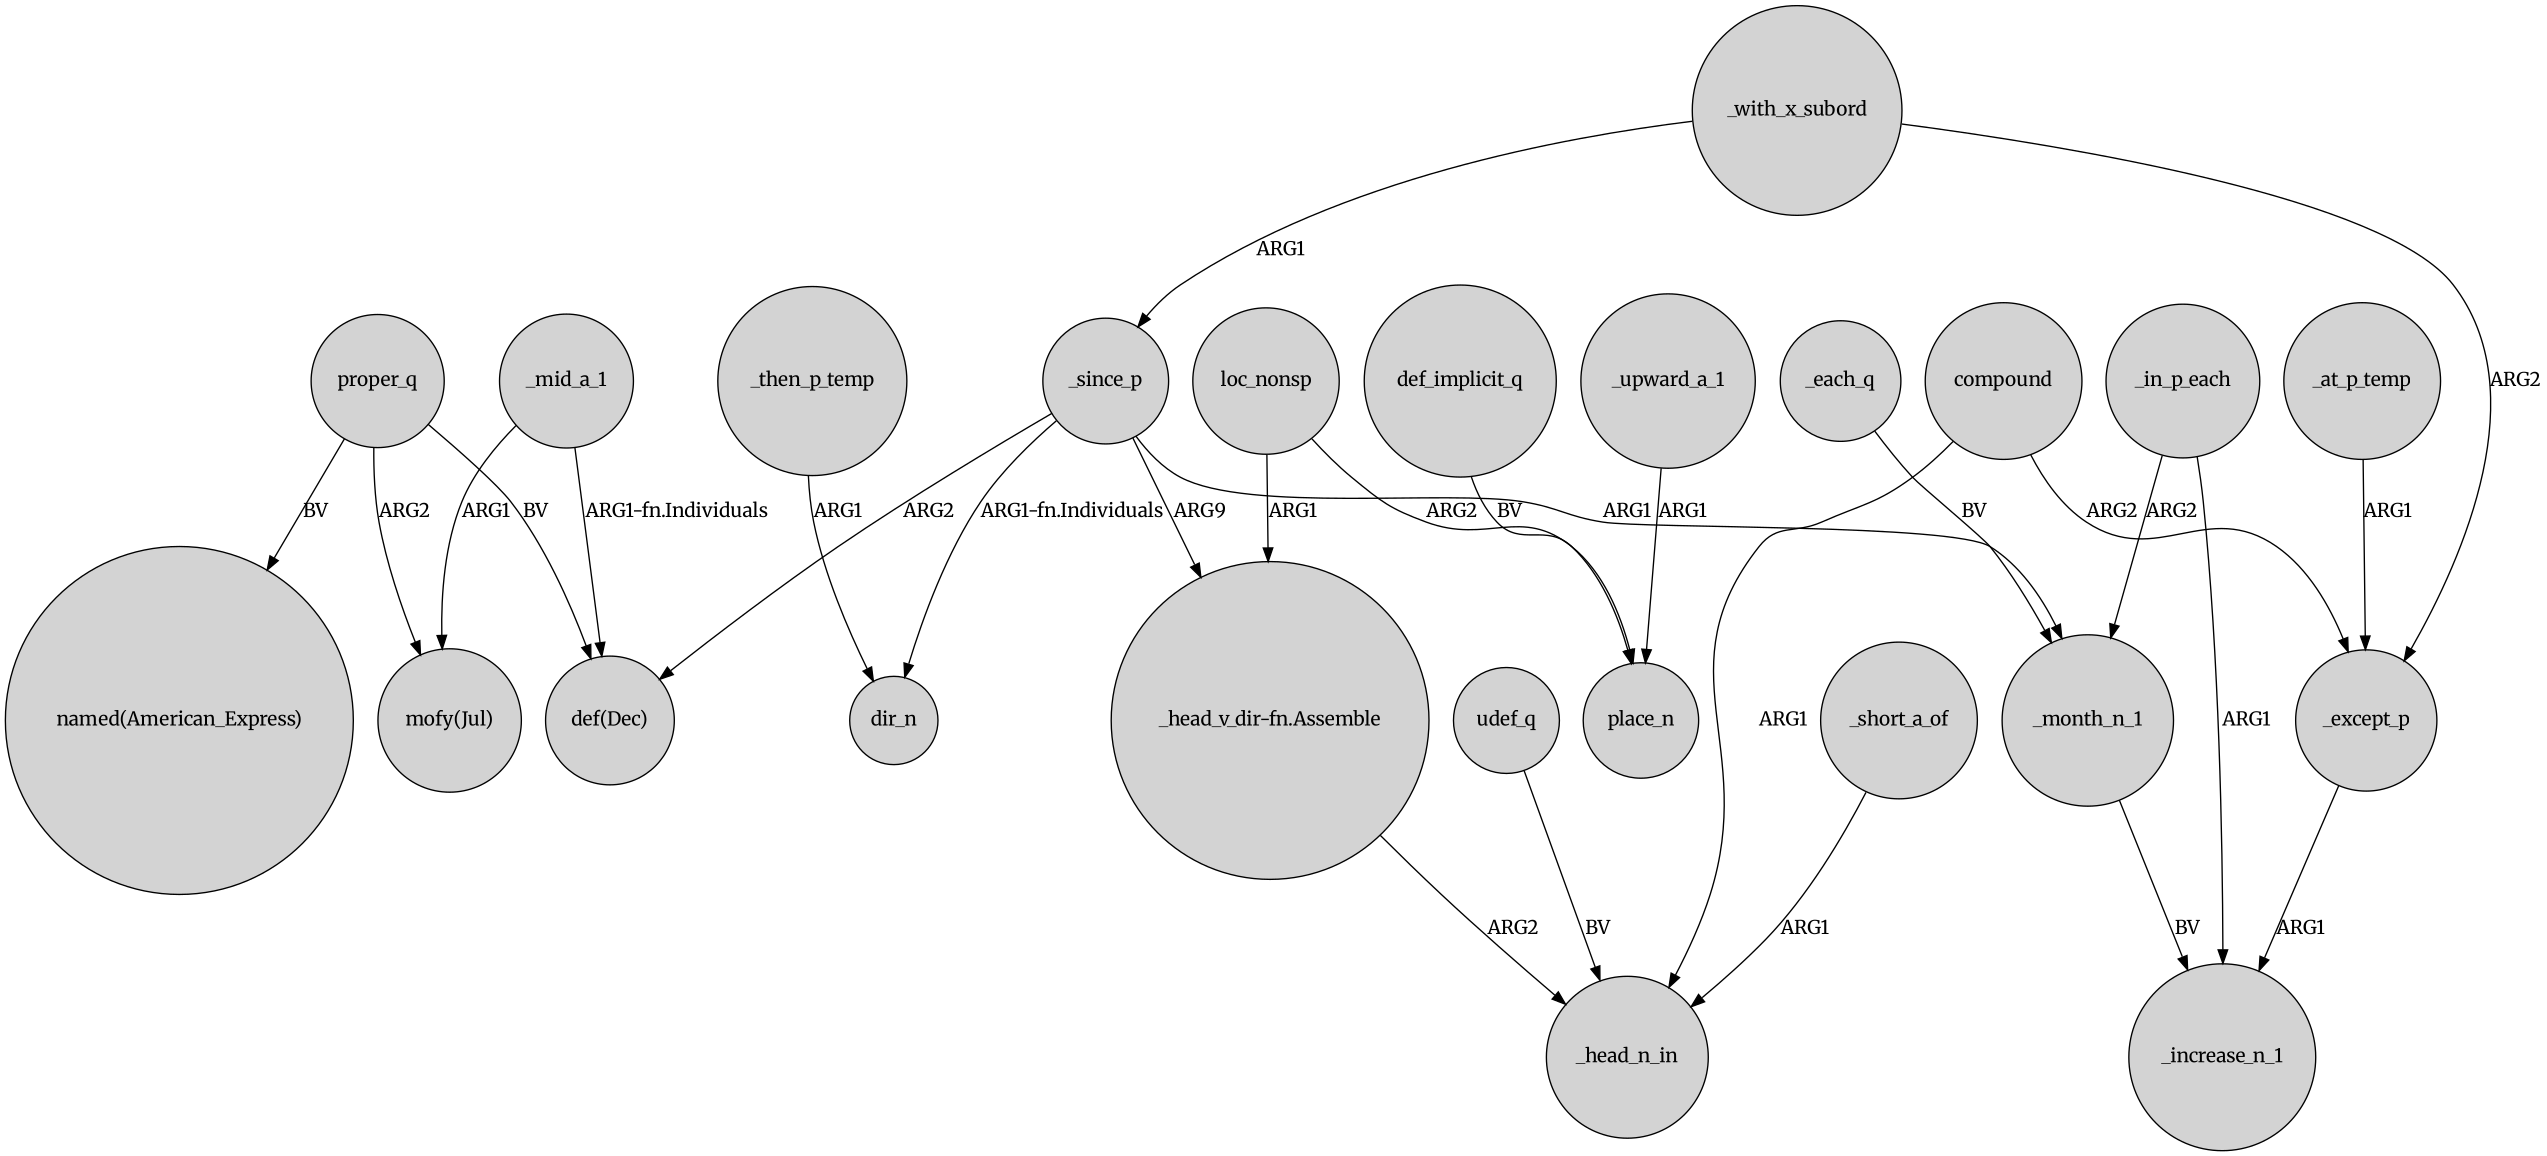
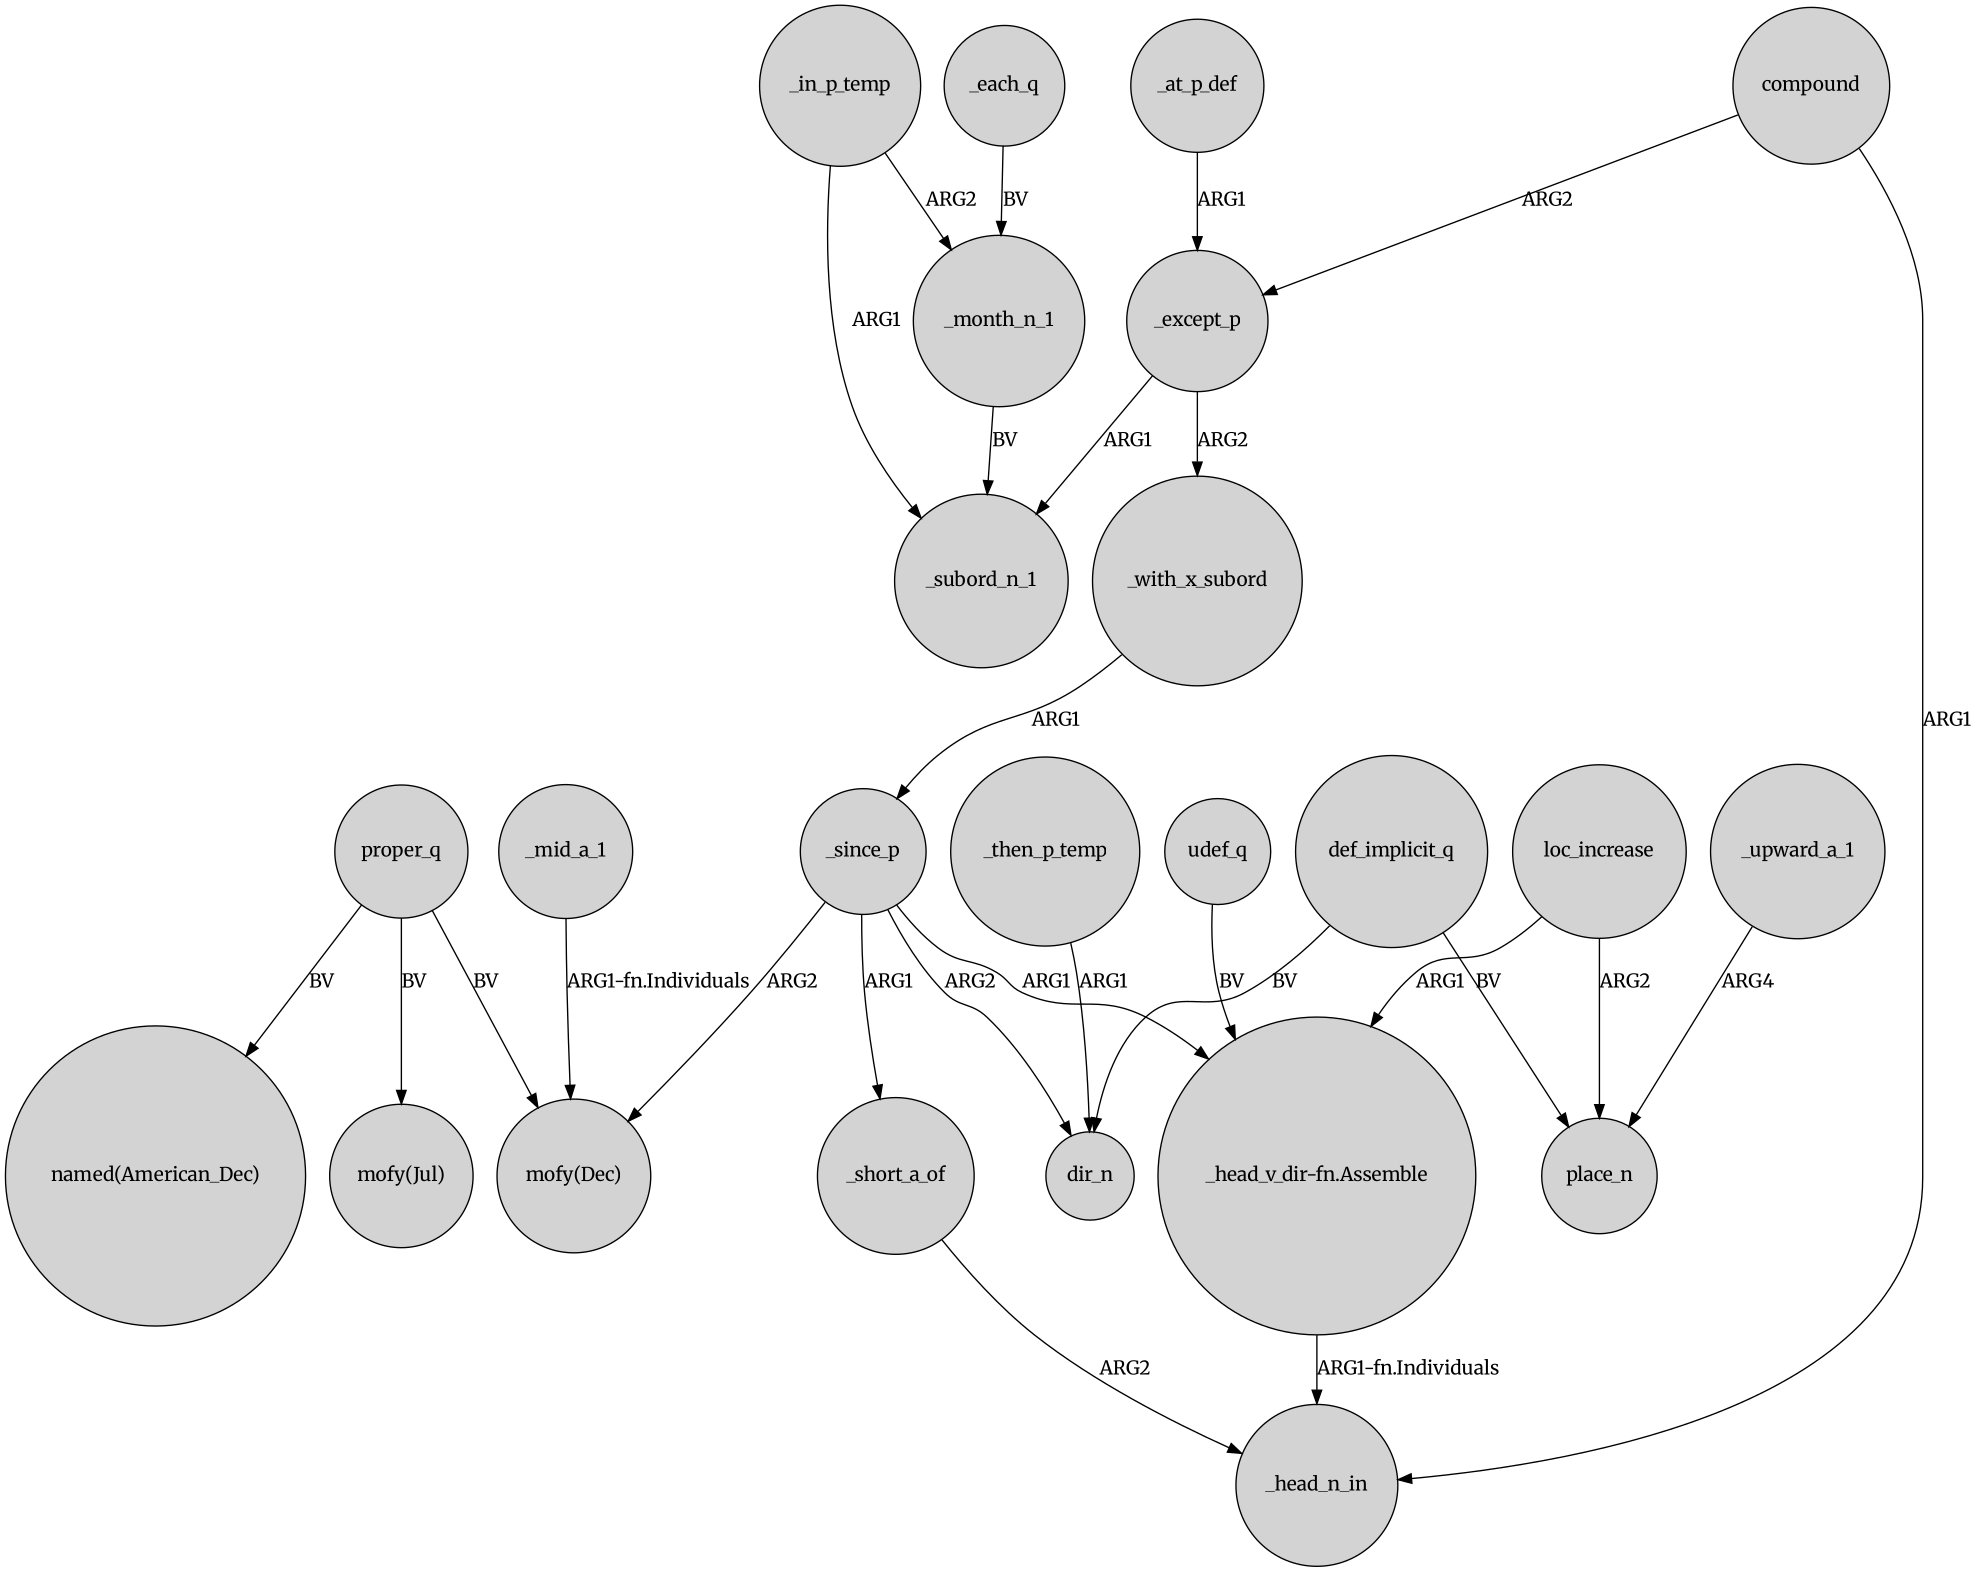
edge "_with_x_subord" -> "_except_p": reversed
node "loc_nonsp": label "loc_nonsp" -> "loc_increase"
node "_in_p_each": label "_in_p_each" -> "_in_p_temp"
node "_at_p_temp": label "_at_p_temp" -> "_at_p_def"
edge "proper_q" -> "mofy(Jul)": label "ARG2" -> "BV"
edge "_since_p" -> "dir_n": label "ARG1-fn.Individuals" -> "ARG2"
edge "_since_p" -> "_head_v_dir-fn.Assemble": label "ARG9" -> "ARG1"
edge "_upward_a_1" -> "place_n": label "ARG1" -> "ARG4"
edge "_mid_a_1" -> "mofy(Jul)": removed, label "ARG1"
edge "_since_p" -> "_month_n_1": now "_since_p" -> "_short_a_of"
node "named(American_Express)": label "named(American_Express)" -> "named(American_Dec)"
node "def(Dec)": label "def(Dec)" -> "mofy(Dec)"
edge "udef_q" -> "_head_n_in": now "udef_q" -> "_head_v_dir-fn.Assemble"
edge "_head_v_dir-fn.Assemble" -> "_head_n_in": label "ARG2" -> "ARG1-fn.Individuals"
edge "_short_a_of" -> "_head_n_in": label "ARG1" -> "ARG2"
edge "def_implicit_q" -> "dir_n": added, label "BV"
node "_increase_n_1": label "_increase_n_1" -> "_subord_n_1"
